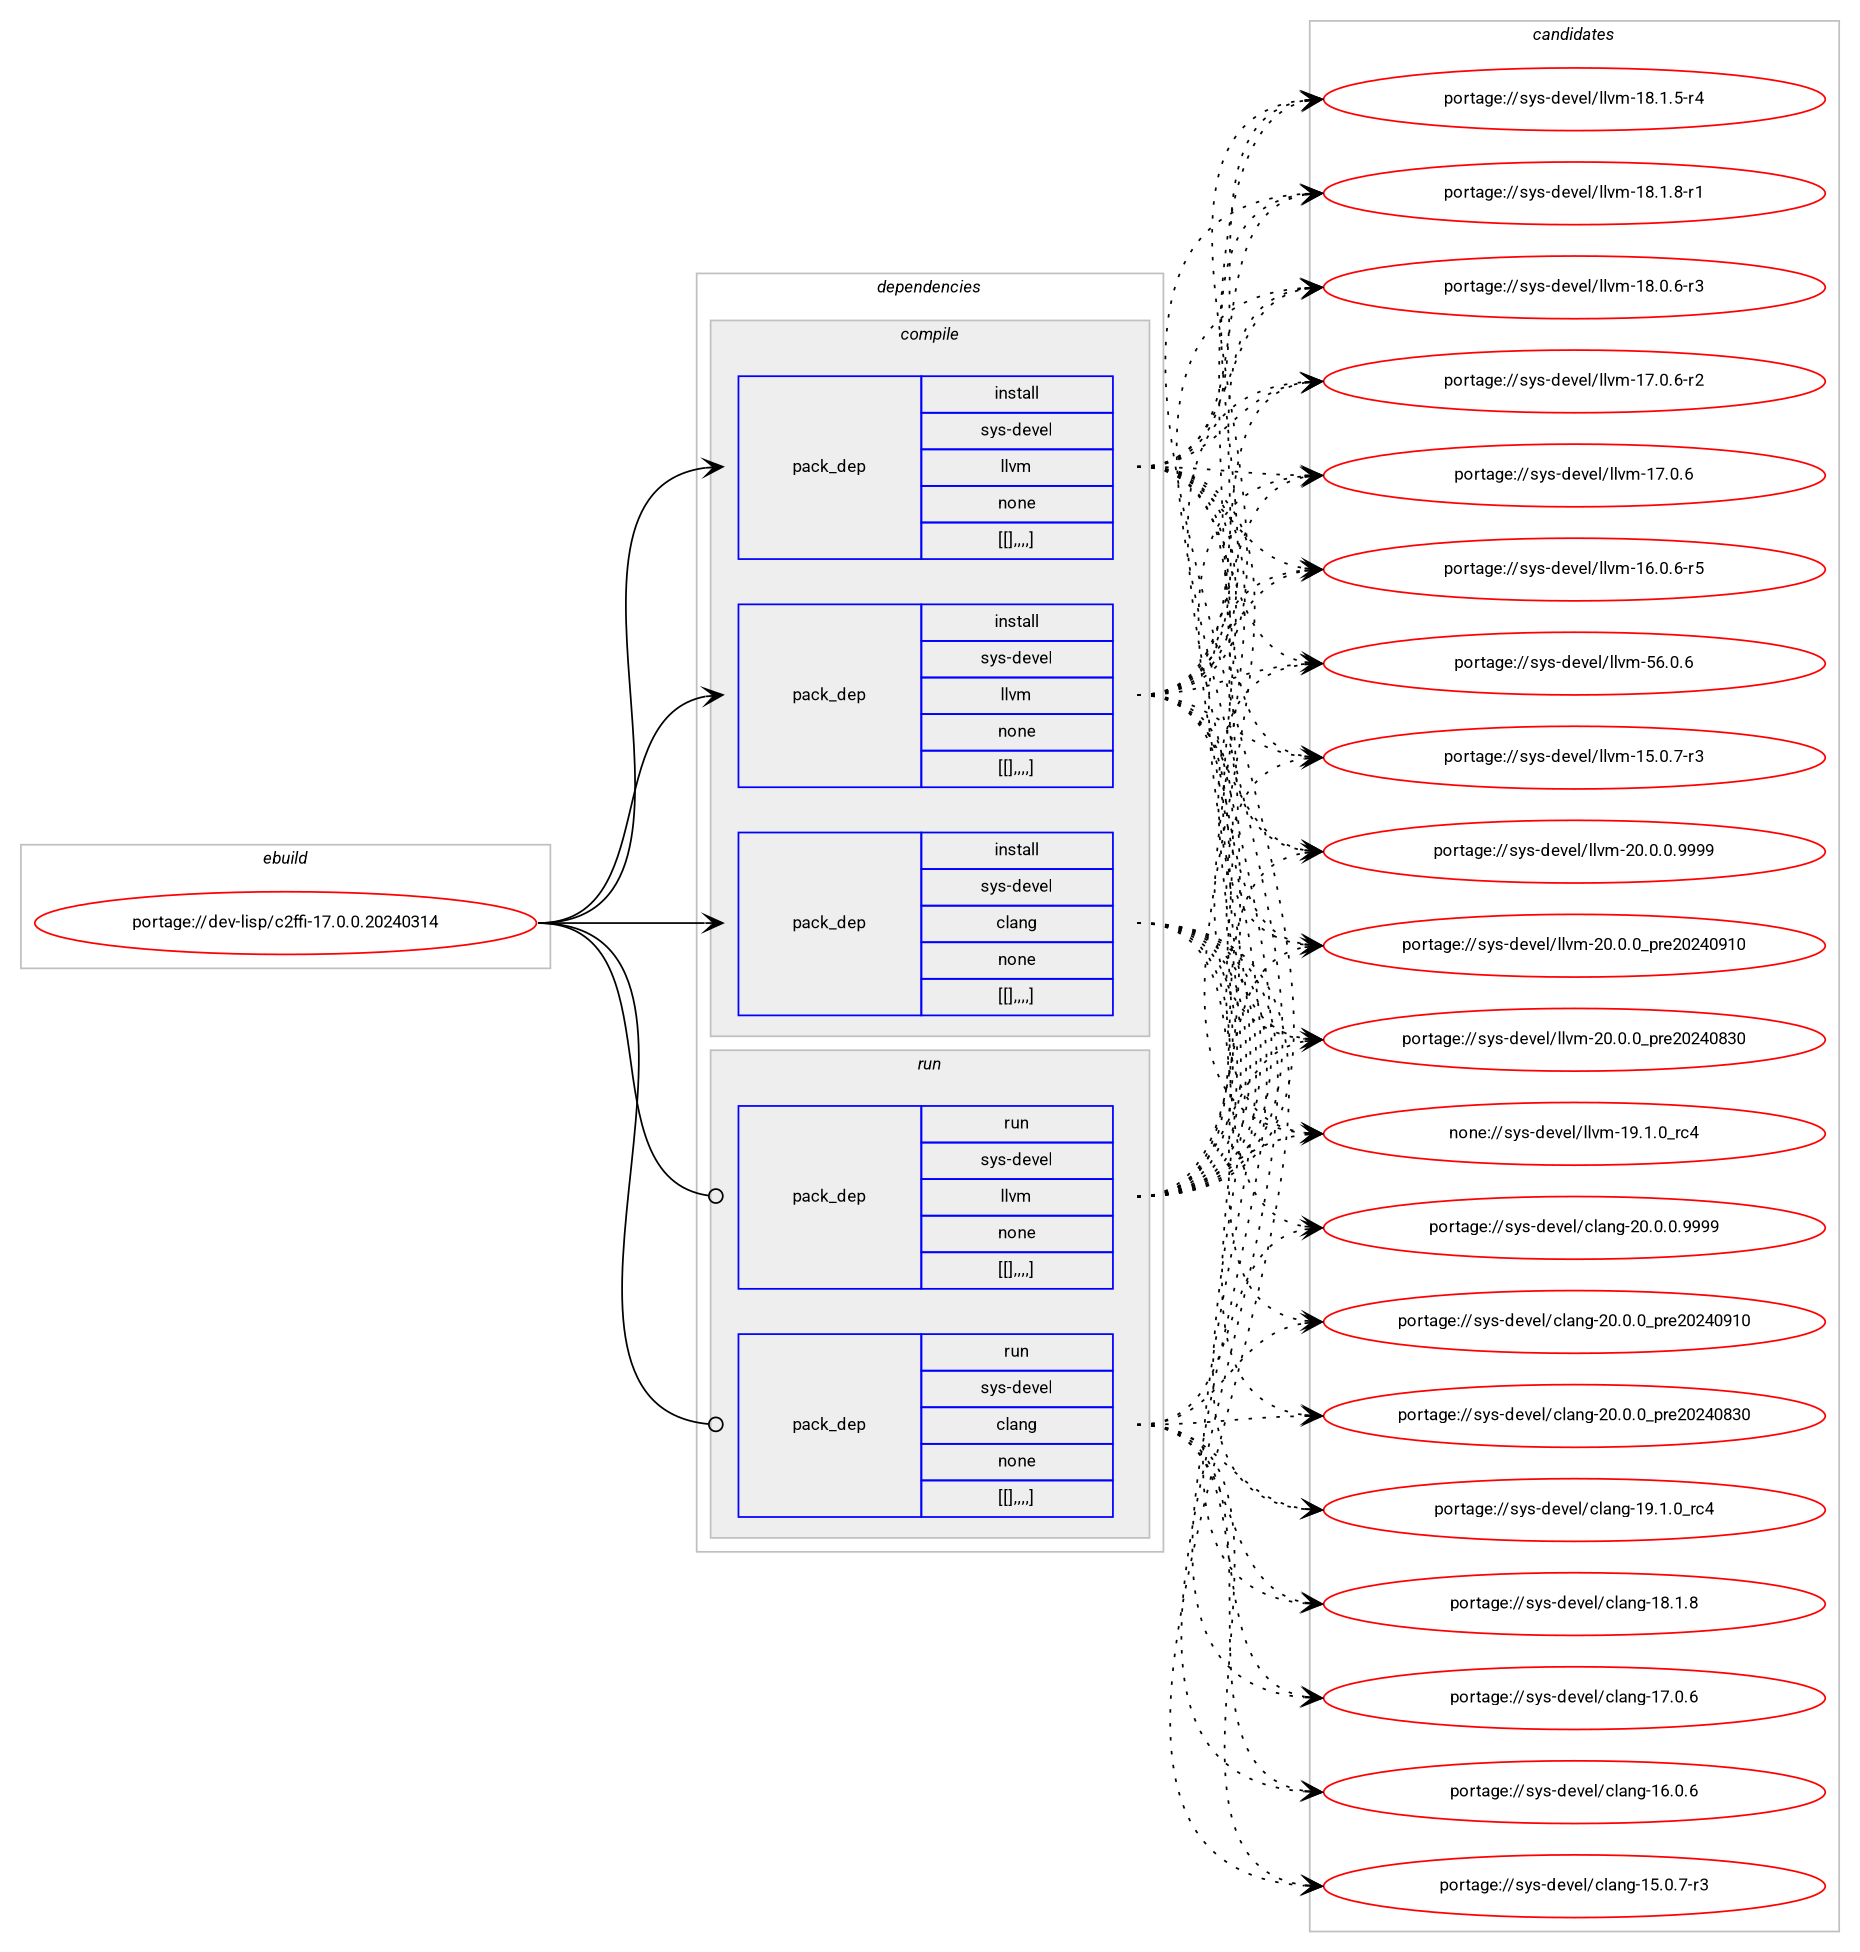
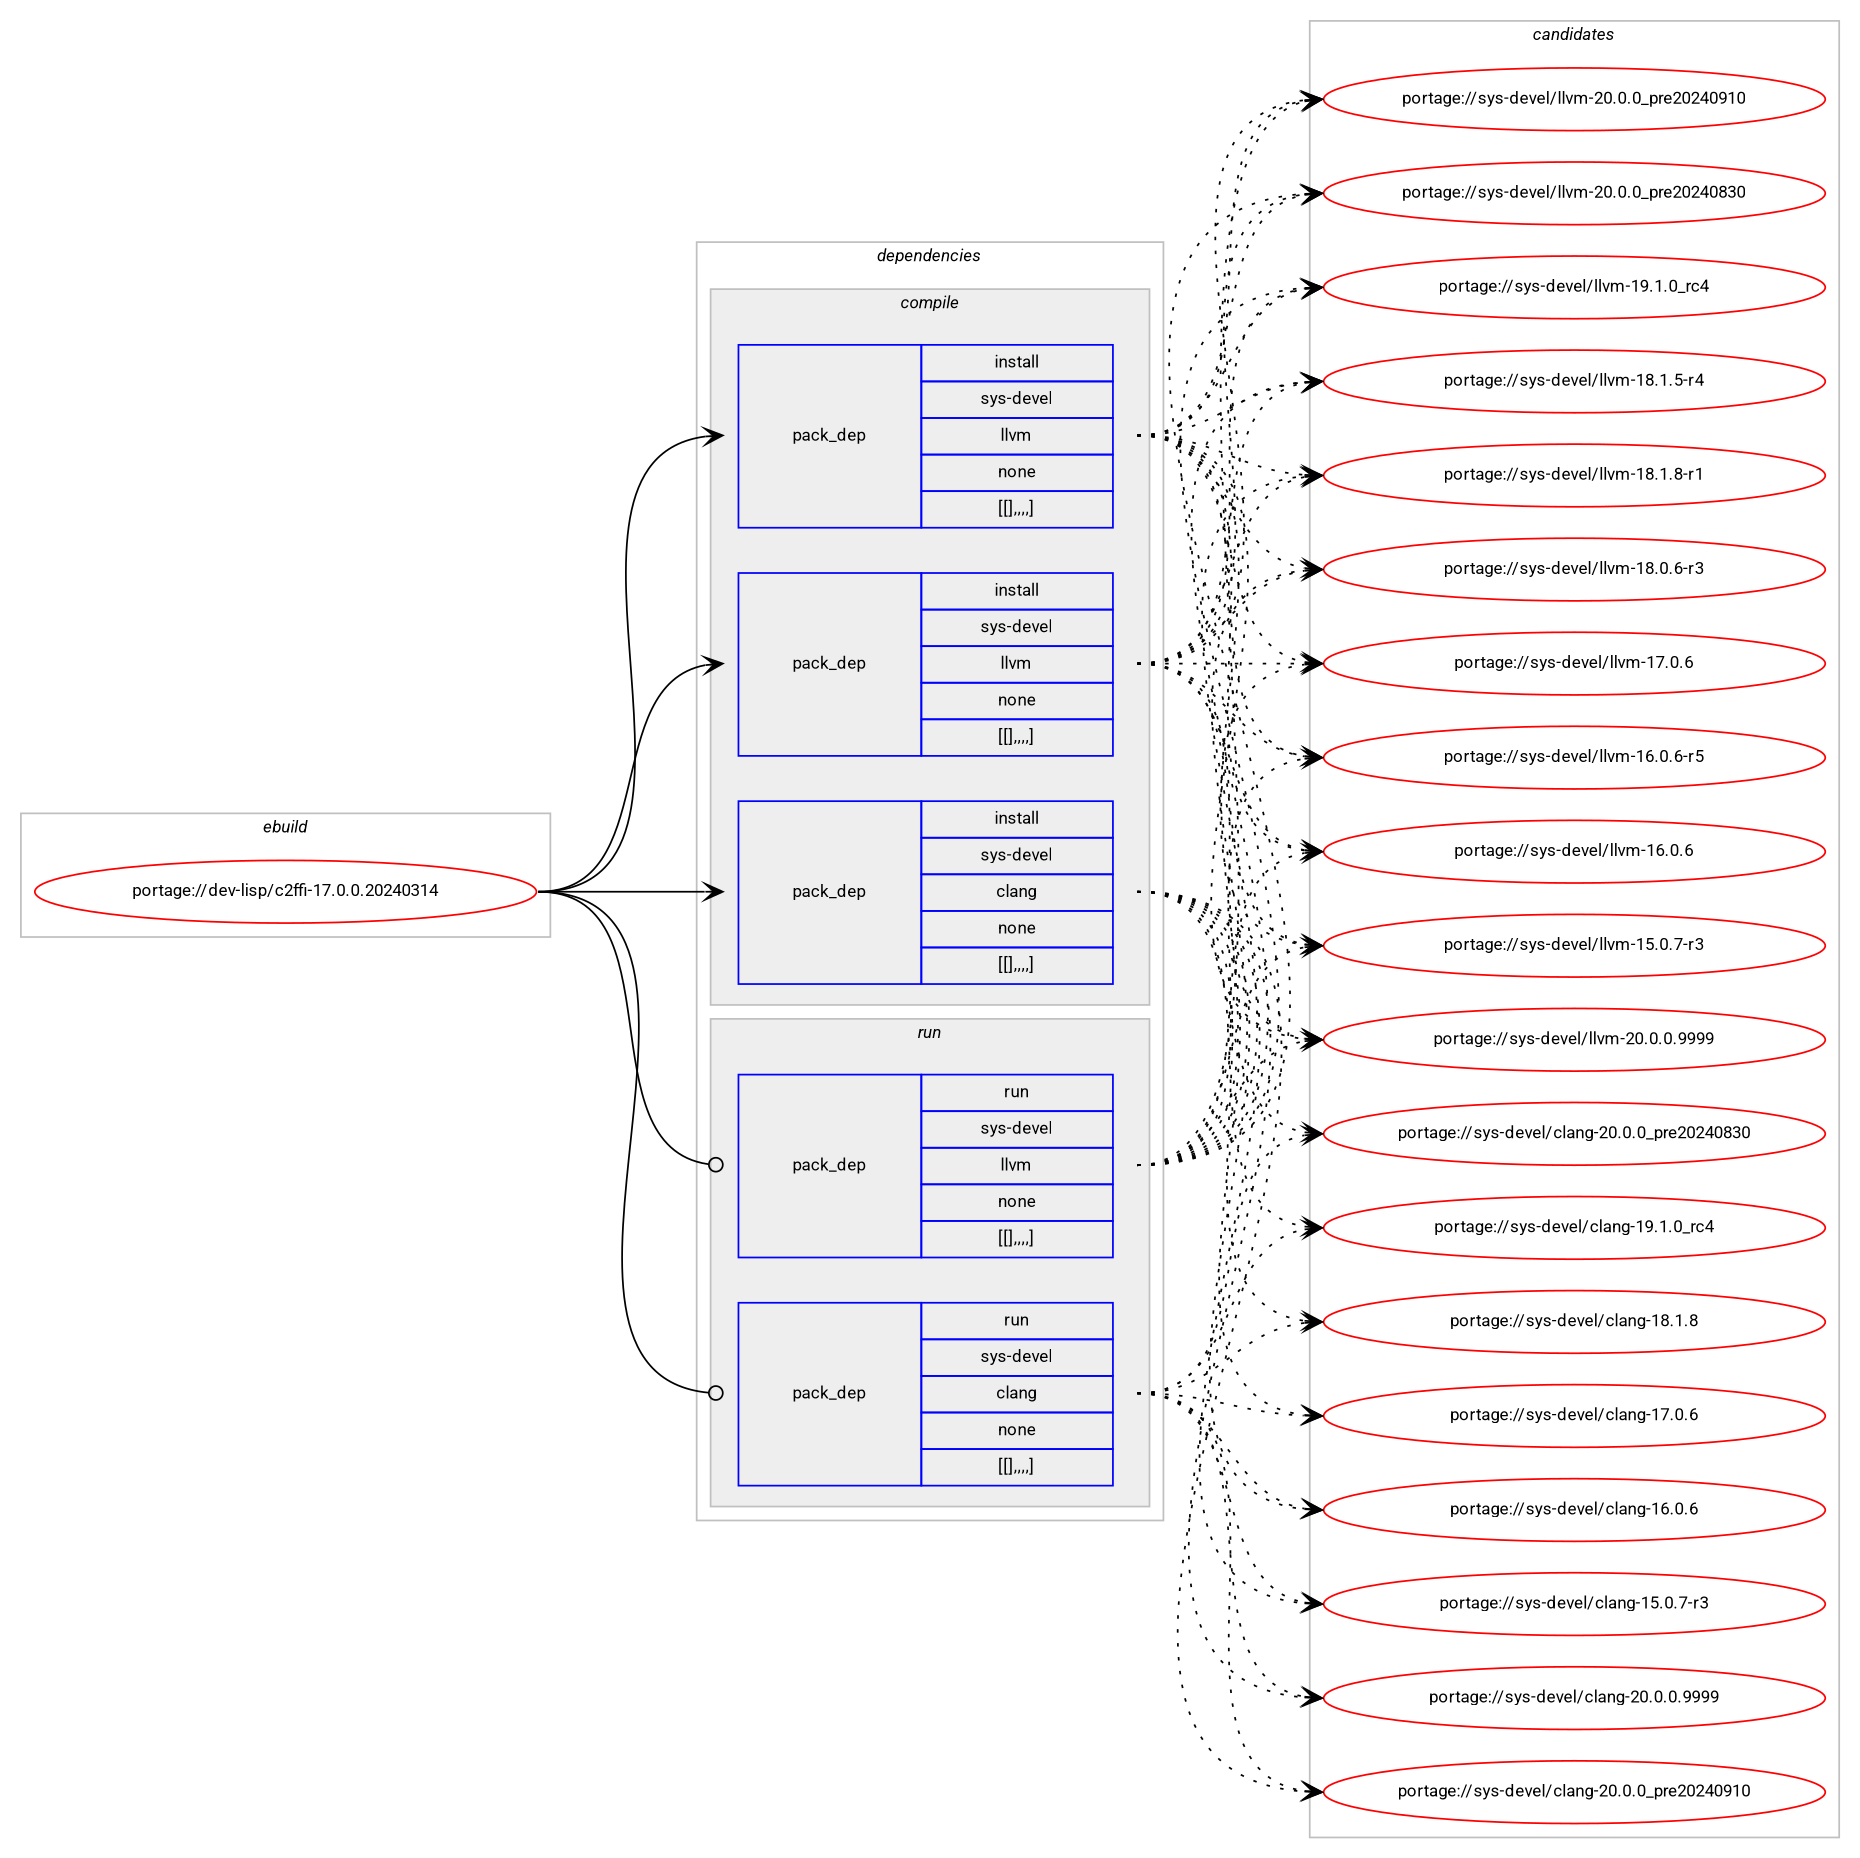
node "portage://sys-devel/llvm-17.0.6-r2": removed
node "portage://sys-devel/llvm-56.0.6": label "portage://sys-devel/llvm-56.0.6" -> "portage://sys-devel/llvm-16.0.6"
node "none://sys-devel/llvm-19.1.0_rc4": label "none://sys-devel/llvm-19.1.0_rc4" -> "portage://sys-devel/llvm-19.1.0_rc4"
